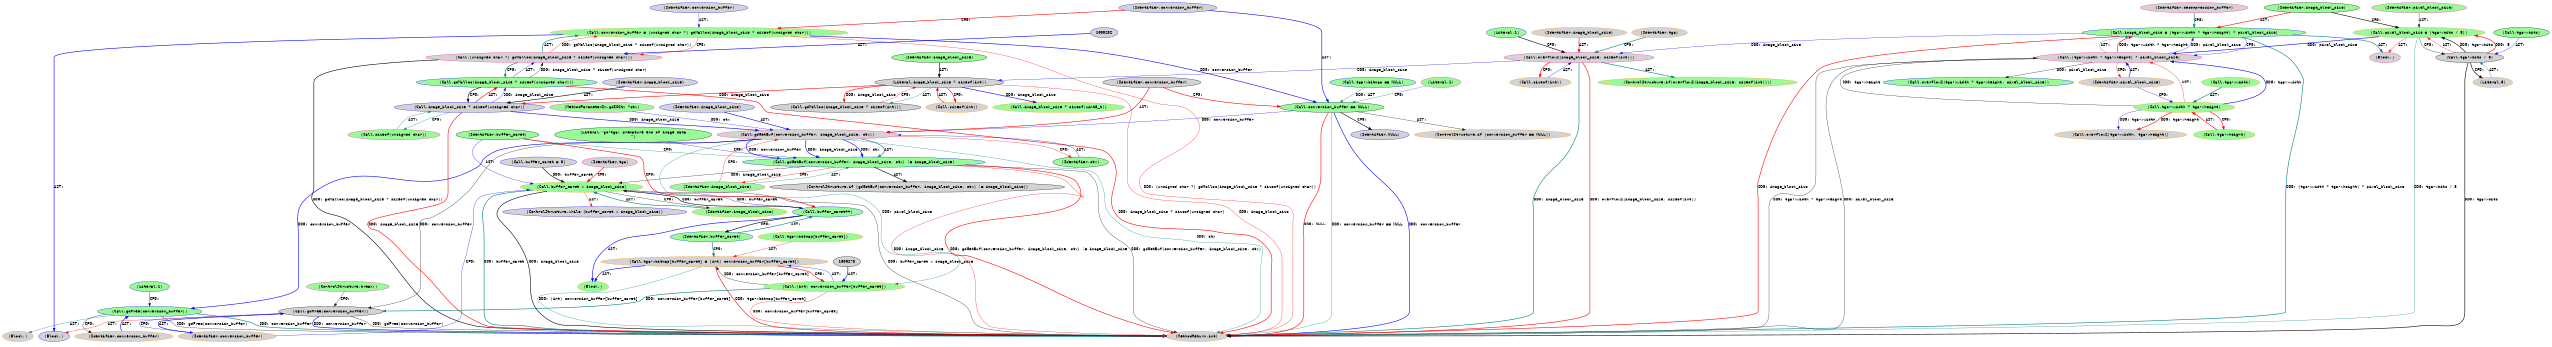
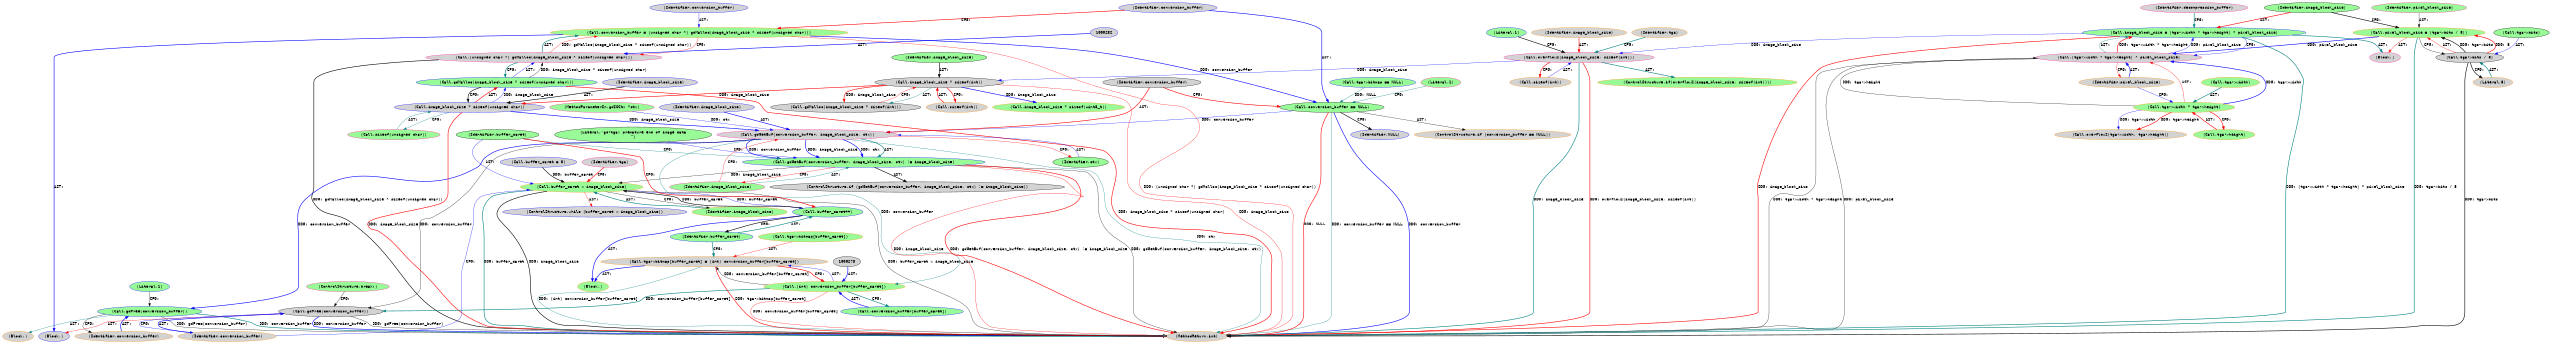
edge "(Literal,8)" -> "(Call,tga->bits / 8)": style solid -> bold
node "(Literal,image_block_size * sizeof(int))": label "(Literal,image_block_size * sizeof(int))" -> "(Call,image_block_size * sizeof(int))"
node "(Call,overflow2(tga->width * tga->height, pixel_block_size))": removed
edge "(Call,tga->bitmap == NULL)" -> "(Call,conversion_buffer == NULL)": label "DDG: AST" -> "DDG: NULL"
edge "(Call,gdGetBuf(conversion_buffer, image_block_size, ctx))" -> "(Call,(int) conversion_buffer[buffer_caret])": label "DDG: pixel_block_size" -> "DDG: conversion_buffer"
node "(Call,conversion_buffer[buffer_caret])": added
edge "(Call,pixel_block_size = (tga->bits / 8))" -> "(MethodReturn,int)": style solid -> bold
